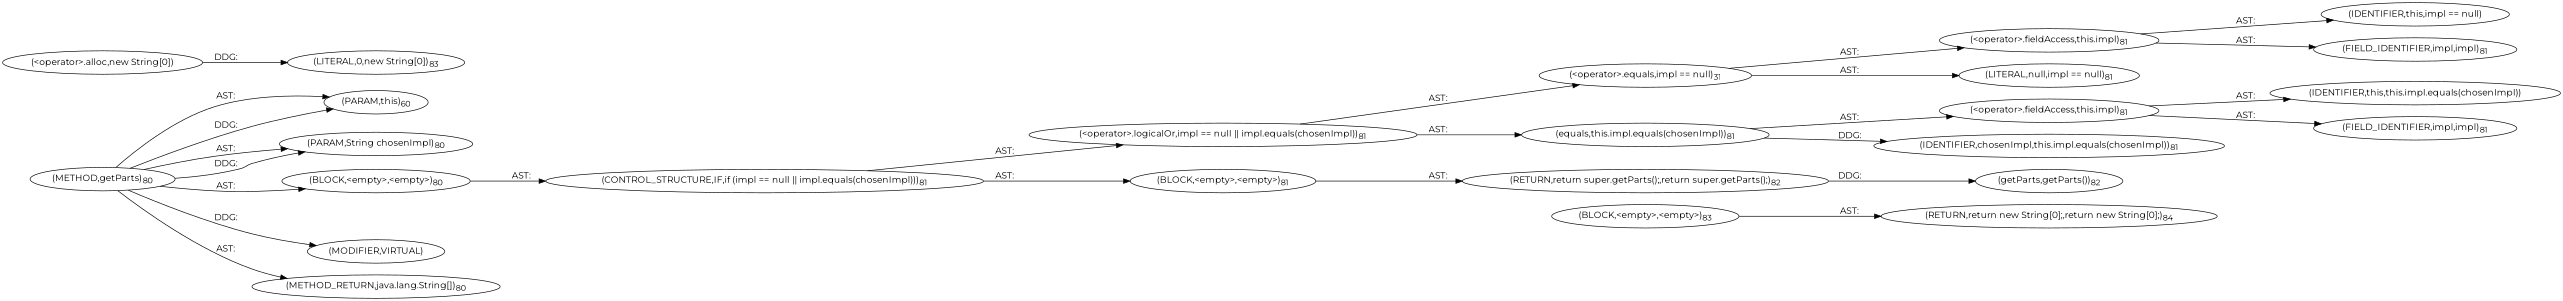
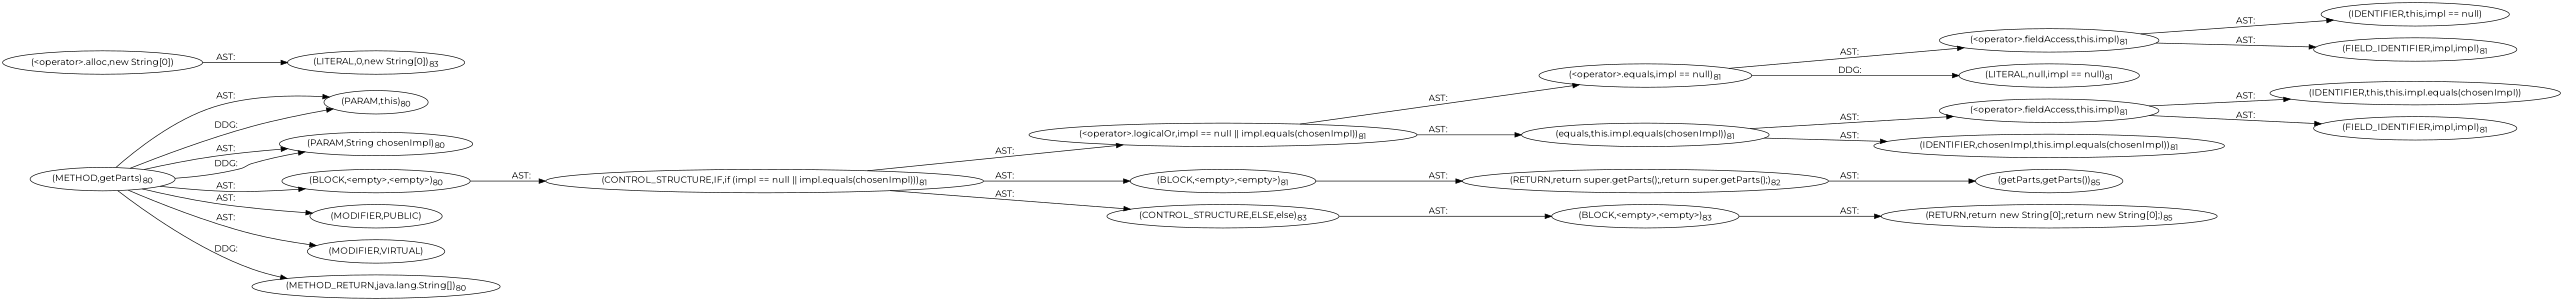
edge "(<operator>.alloc,new String[0])" -> "(LITERAL,0,new String[0])": label "DDG: " -> "AST: "
edge "(<operator>.equals,impl == null)" -> "(LITERAL,null,impl == null)": label "AST: " -> "DDG: "
node "(<operator>.equals,impl == null)": text "31" -> "81"
node "(PARAM,this)": text "60" -> "80"
edge "(equals,this.impl.equals(chosenImpl))" -> "(IDENTIFIER,chosenImpl,this.impl.equals(chosenImpl))": label "DDG: " -> "AST: "
edge "(RETURN,return super.getParts();,return super.getParts();)" -> "(getParts,getParts())": label "DDG: " -> "AST: "
node "(getParts,getParts())": text "82" -> "85"
node "(RETURN,return new String[0];,return new String[0];)": text "84" -> "85"
node "(MODIFIER,PUBLIC)": added
node "(CONTROL_STRUCTURE,ELSE,else)": added
edge "(METHOD,getParts)" -> "(MODIFIER,VIRTUAL)": label "DDG: " -> "AST: "
edge "(METHOD,getParts)" -> "(METHOD_RETURN,java.lang.String[])": label "AST: " -> "DDG: "
